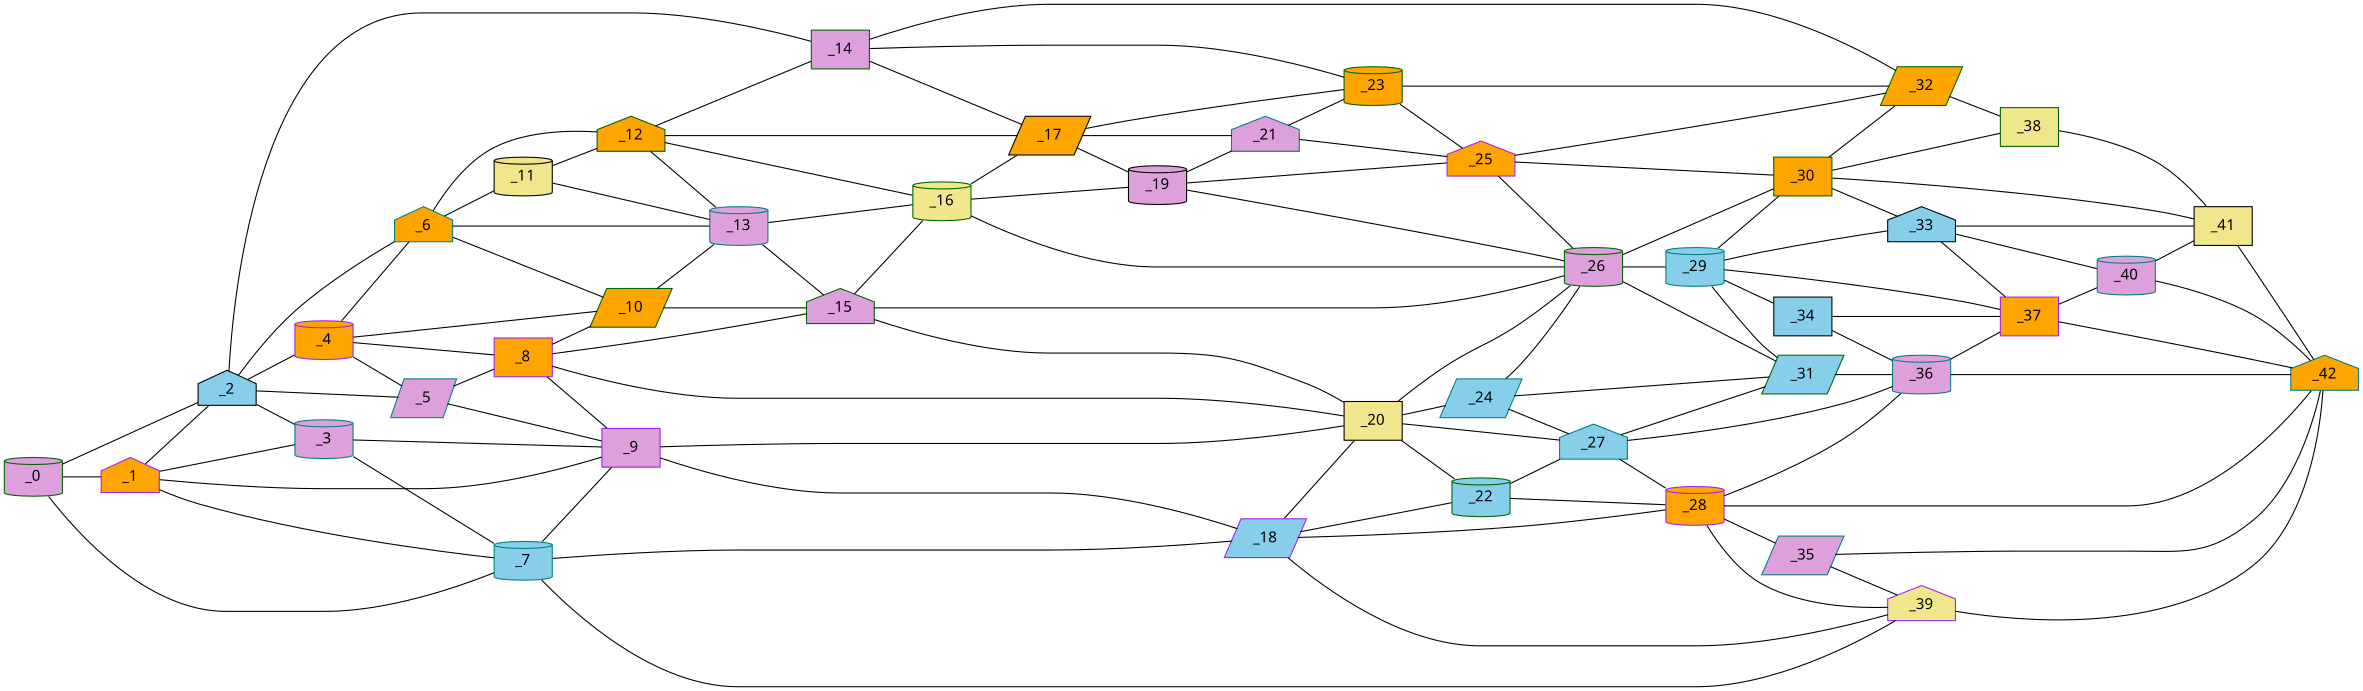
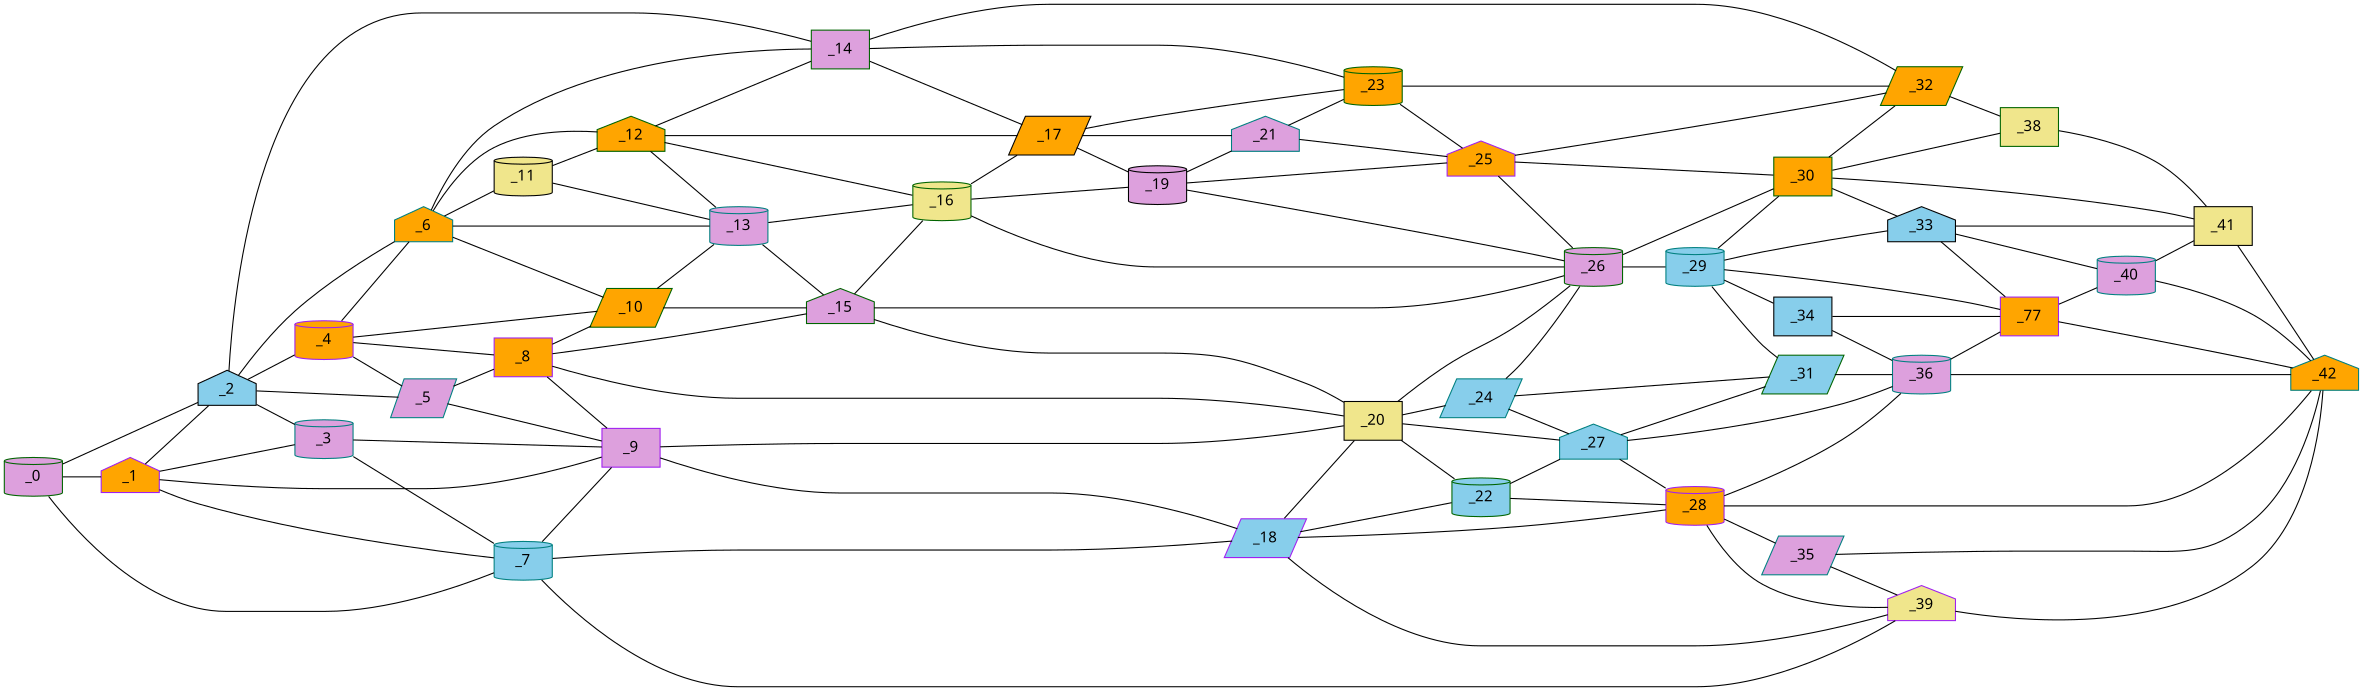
edge "_14" -- "_6": added
node "_37": label "_37" -> "_77"
edge "_26" -- "_31": removed
